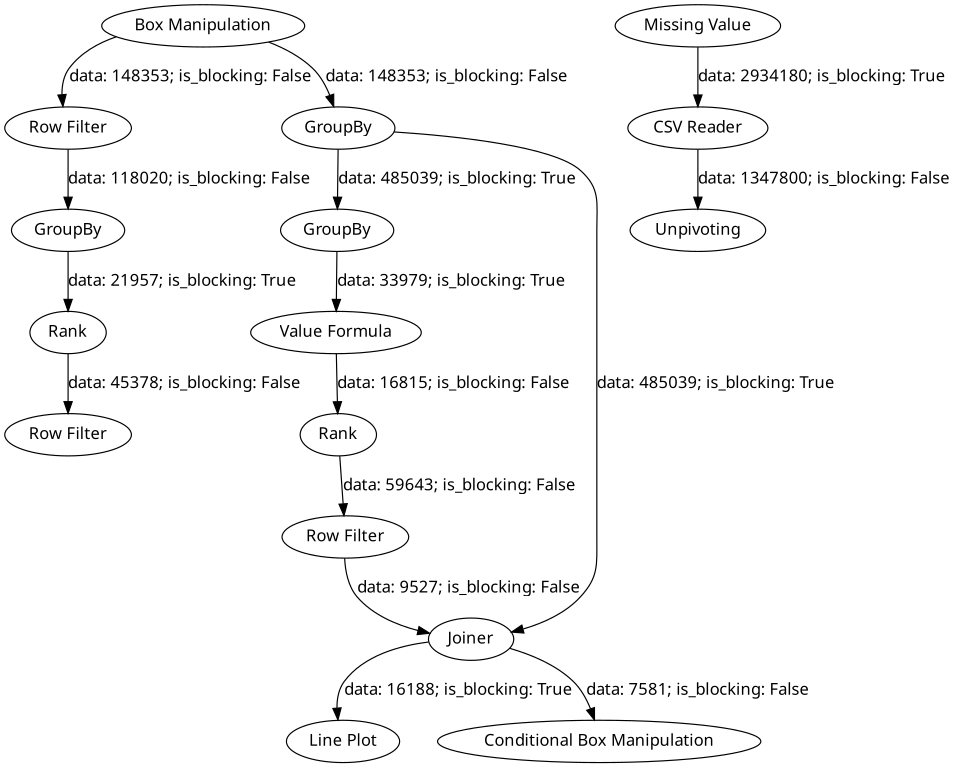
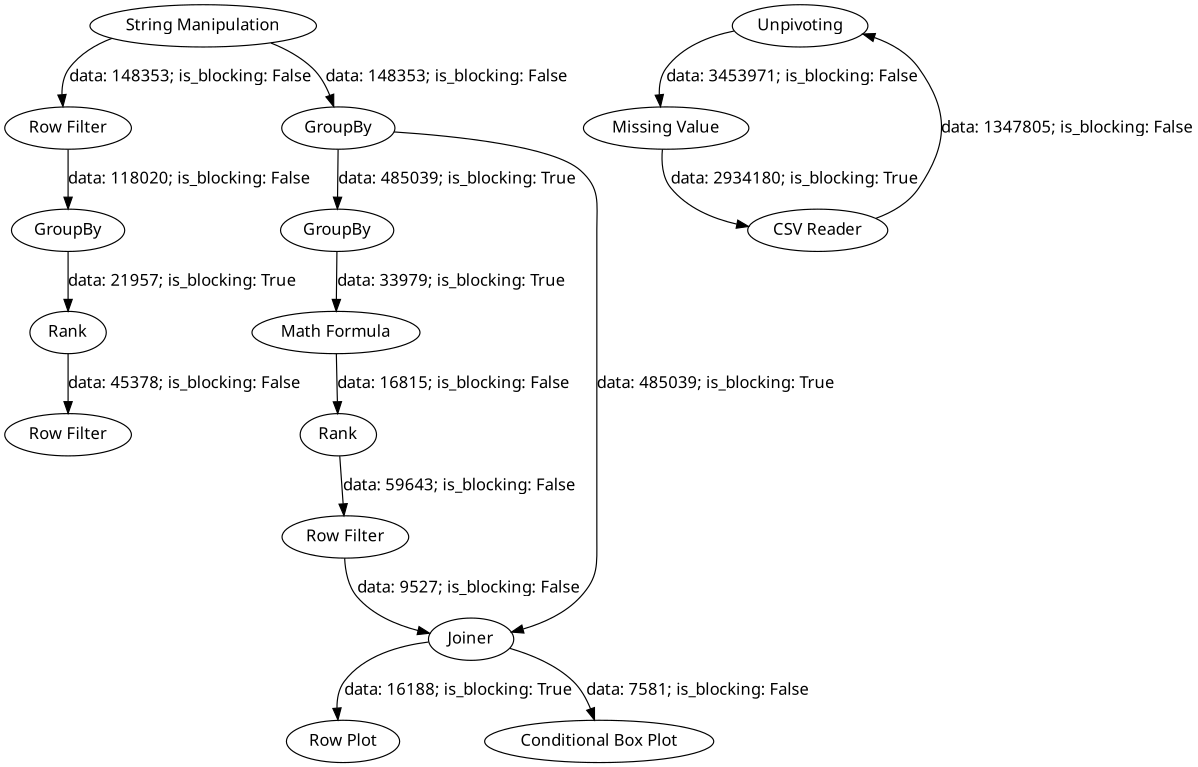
node "Box Manipulation": label "Box Manipulation" -> "String Manipulation"
edge "Unpivoting" -> "Missing Value": added, label "data: 3453971; is_blocking: False"
edge "CSV Reader" -> "Unpivoting": label "data: 1347800; is_blocking: False" -> "data: 1347805; is_blocking: False"
node "Value Formula": label "Value Formula" -> "Math Formula"
node "Line Plot": label "Line Plot" -> "Row Plot"
node "Conditional Box Manipulation": label "Conditional Box Manipulation" -> "Conditional Box Plot"
